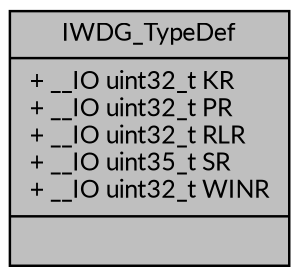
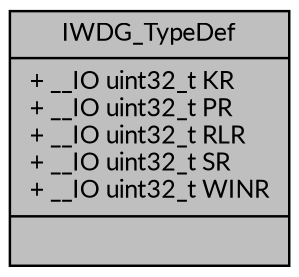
node "IWDG_TypeDef": text "+ __IO uint35_t SR" -> "+ __IO uint32_t SR"
